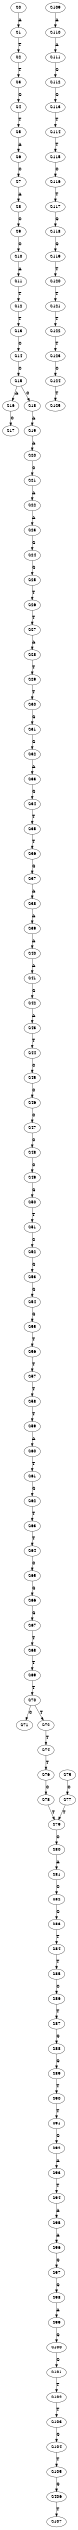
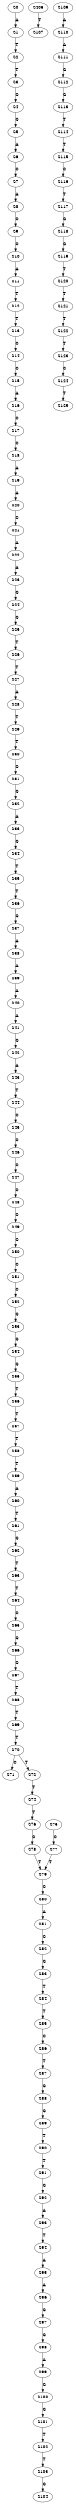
edge "S4" -> "S5": label "T" -> "G"
edge "S15" -> "S18": now "S17" -> "S18"
edge "S50" -> "S51": label "T" -> "C"
node "S105": removed
